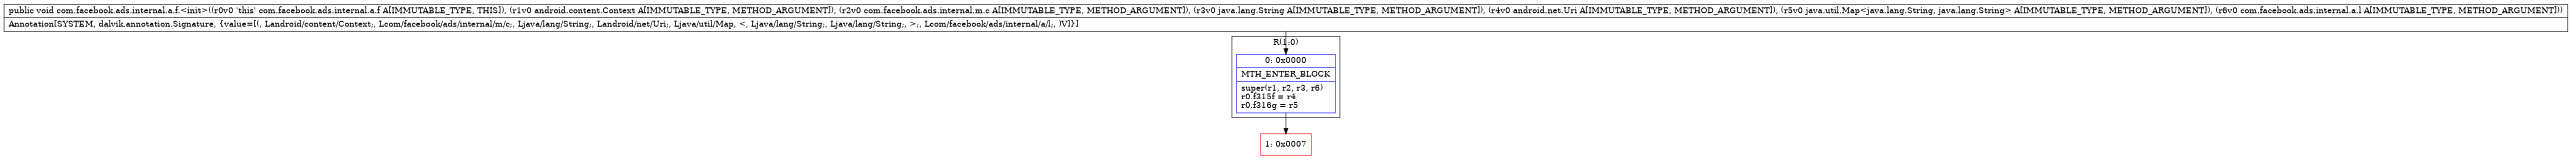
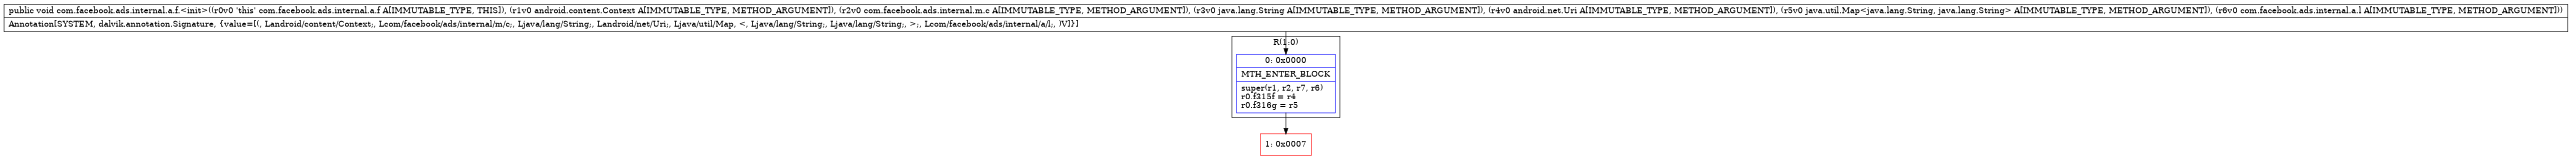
node "0: 0x0000": text "super(r1, r2, r3, r6)" -> "super(r1, r2, r7, r6)"
